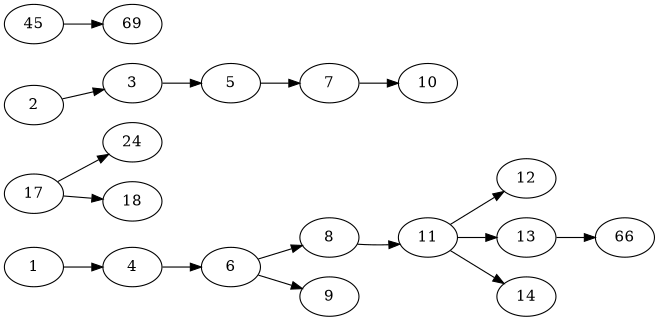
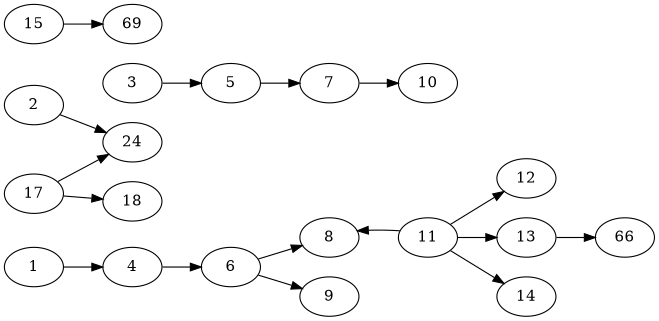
node "45": label "45" -> "15"
edge "2" -> "3": now "2" -> "24"
edge "8" -> "11": reversed
